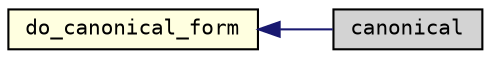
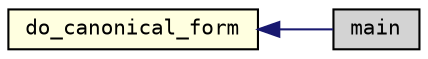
node "canonical": label "canonical" -> "main"
